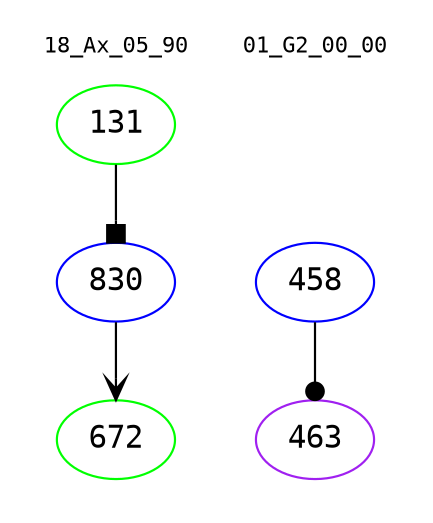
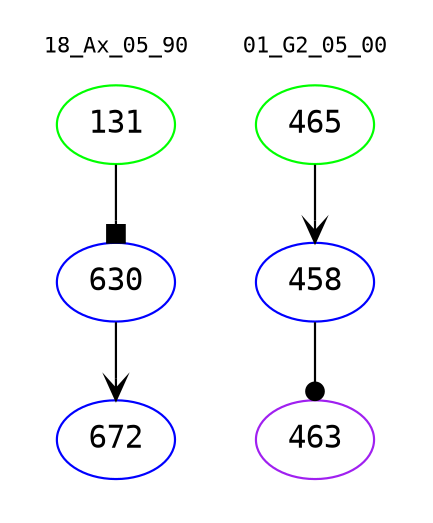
cluster "01_G2_00_00": label "01_G2_00_00" -> "01_G2_05_00"
node "465": added
node "830": label "830" -> "630"
node "672": color green -> blue
